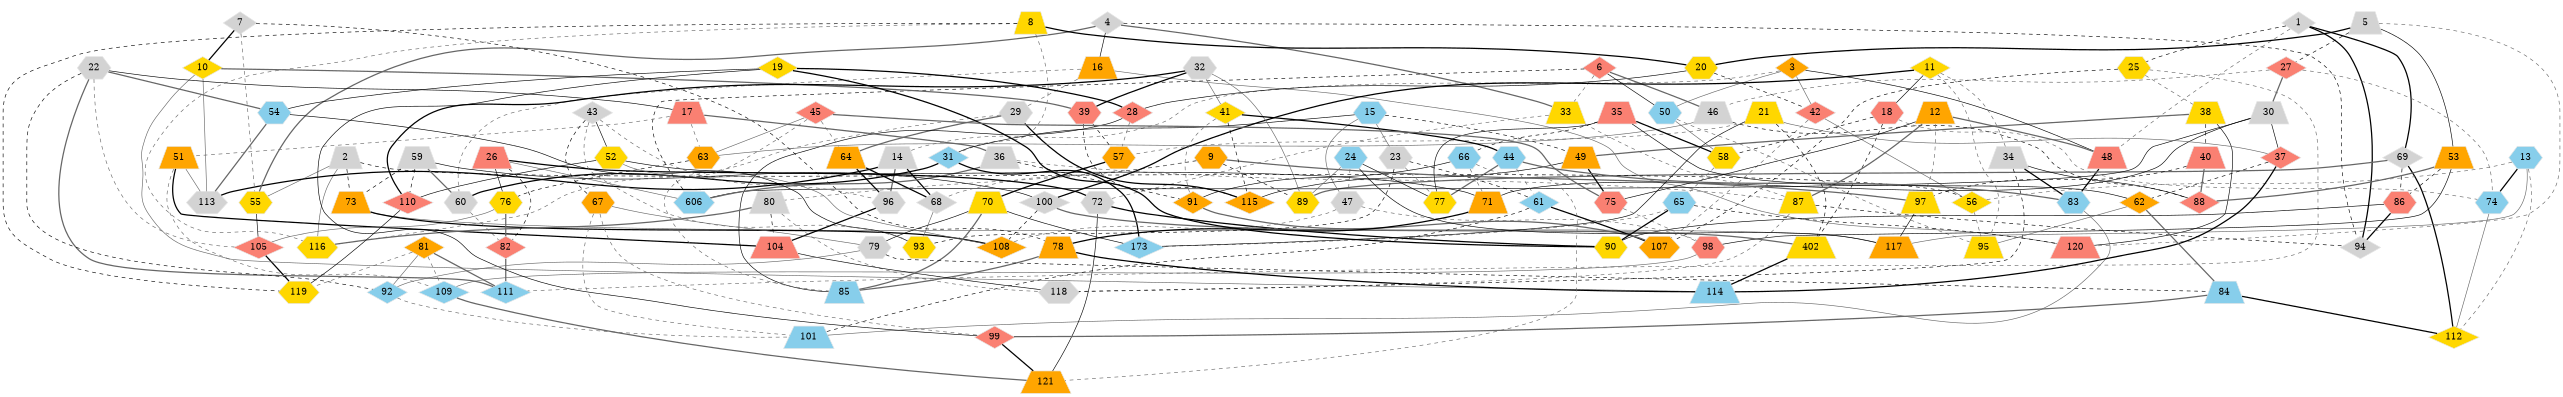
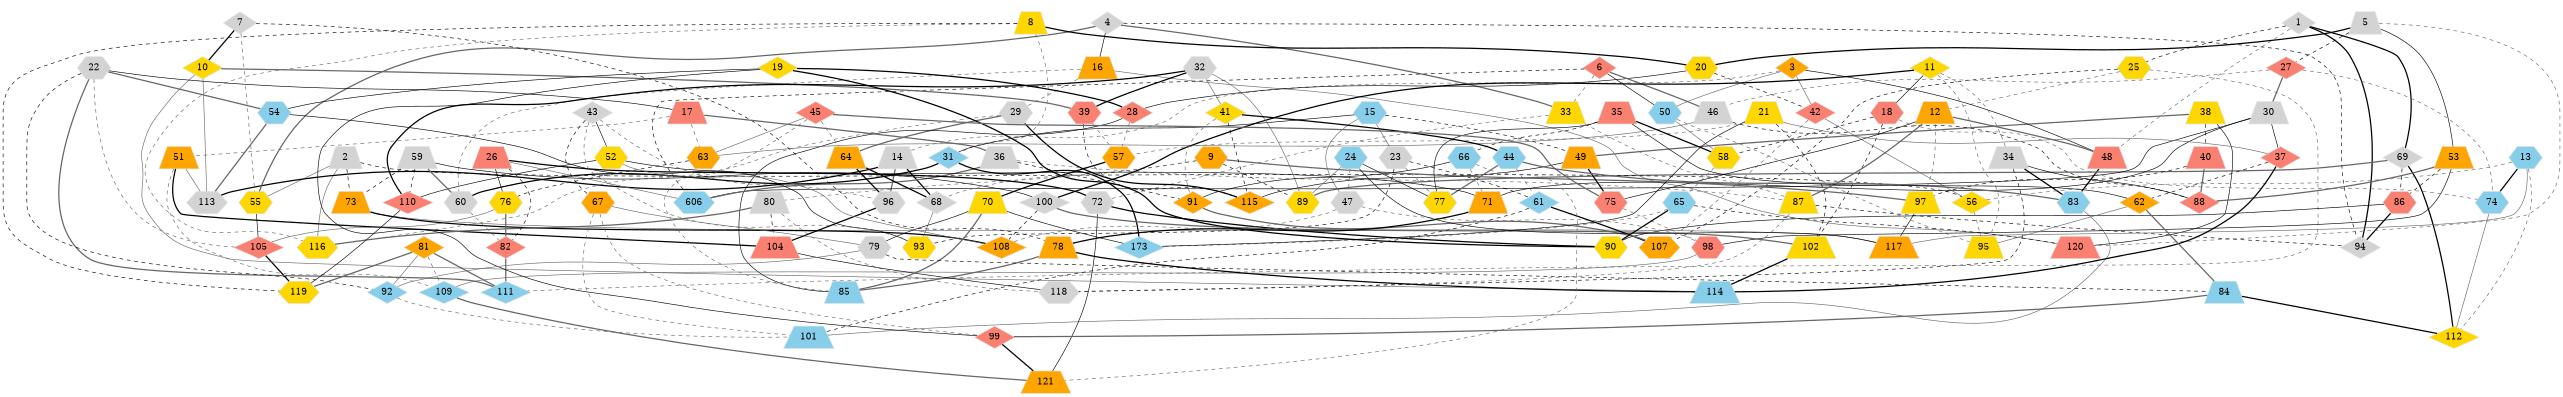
edge "25" -- "38": now "25" -- "12"
edge "39" -- "57": color black -> gray40
node "402": label "402" -> "102"
edge "81" -- "119": style dashed -> bold
